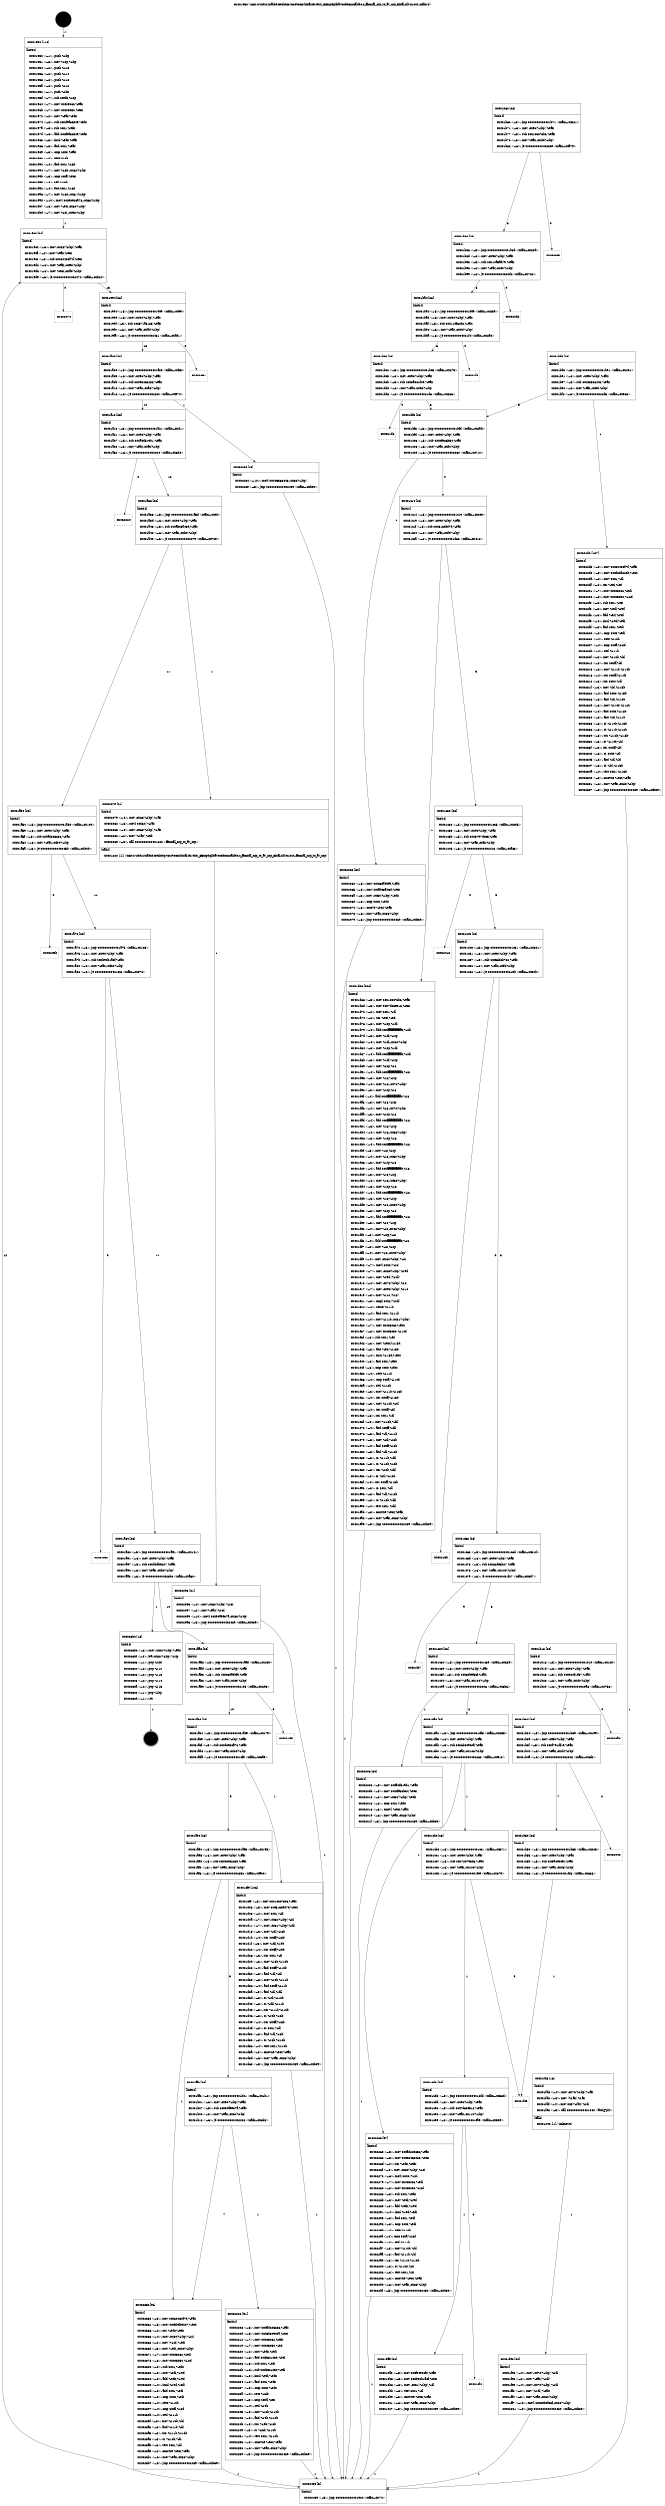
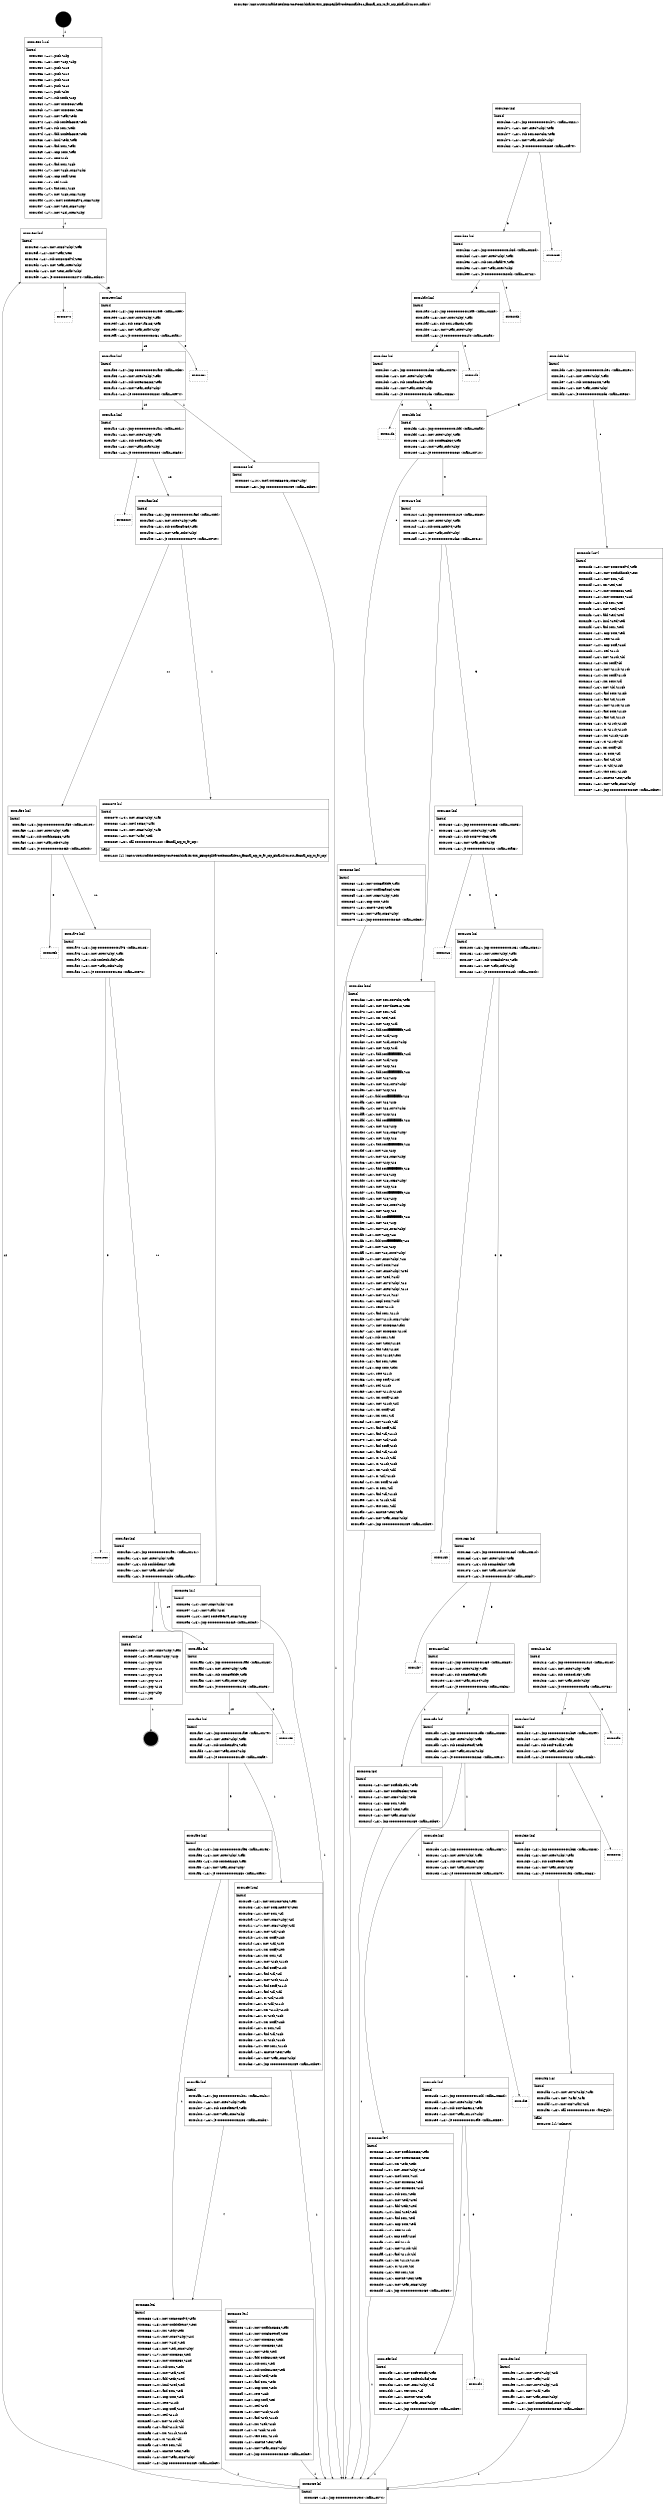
edge "0x401b50 [28]" -> "0x401fc9": now "0x401b50 [28]" -> "0x401fd8 [16]"
edge "0x401afc [28]" -> "0x402208 [91]": removed, label "1"
